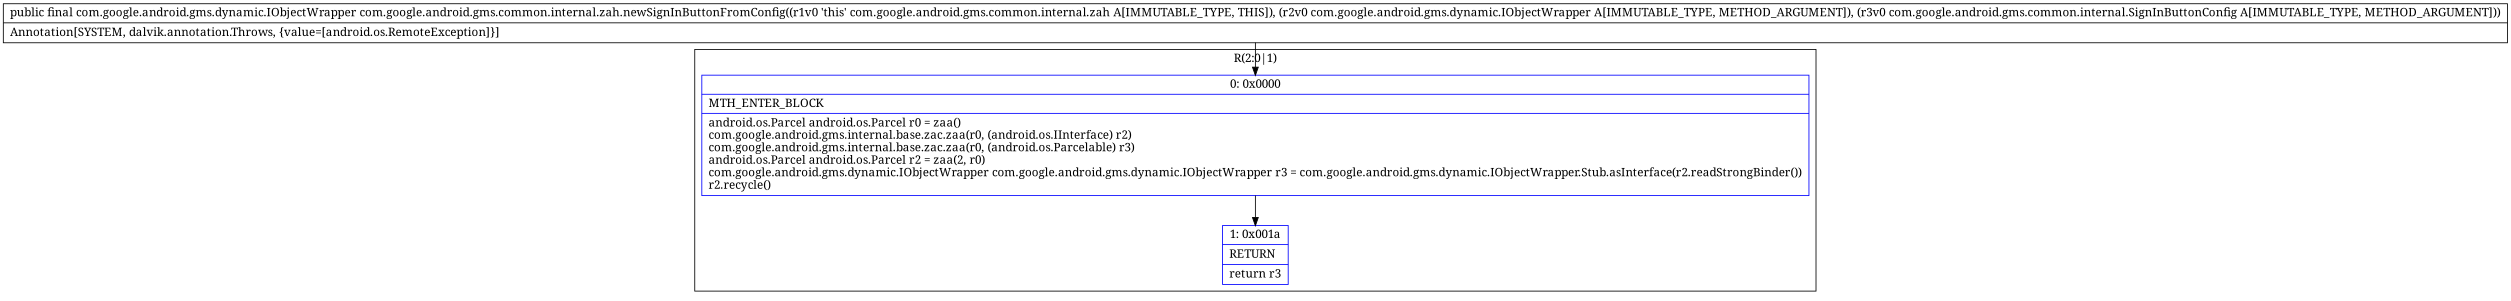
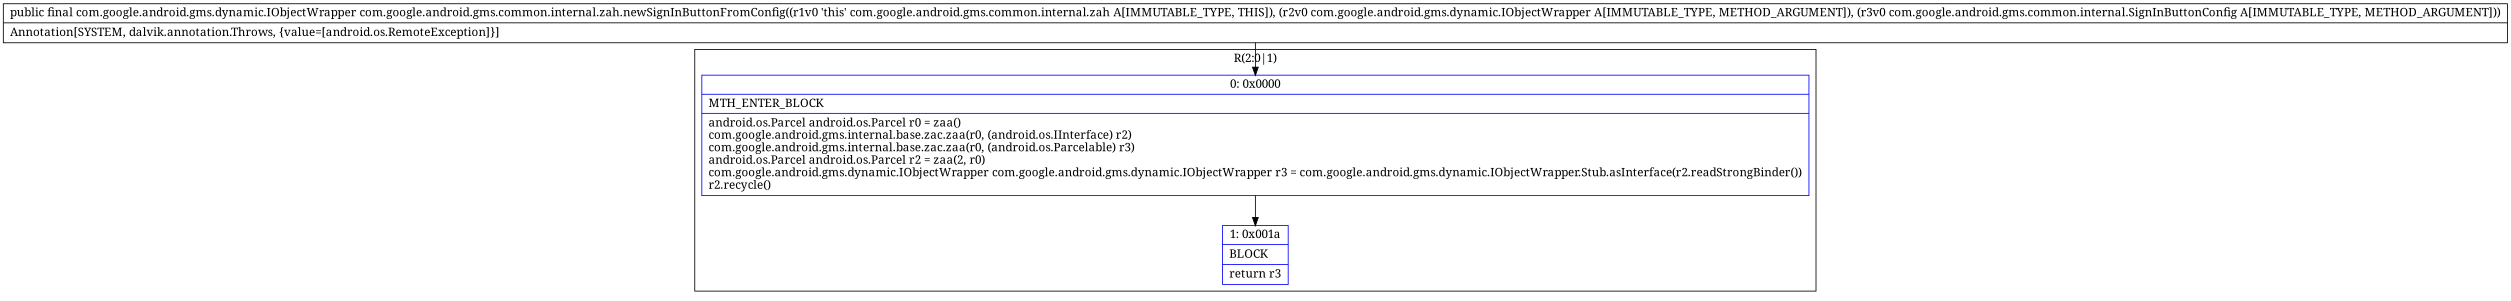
node "1: 0x001a": text "RETURN" -> "BLOCK"
